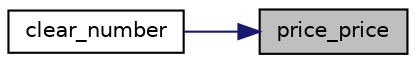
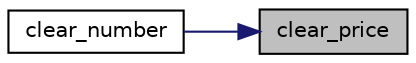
node "price_price": label "price_price" -> "clear_price"
